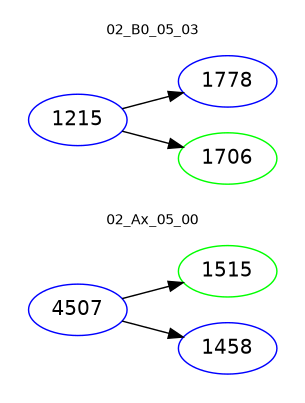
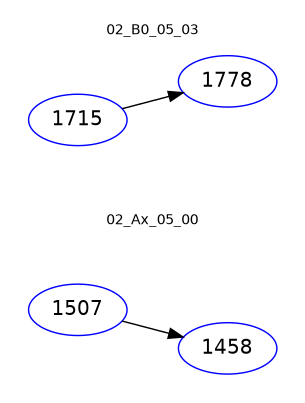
node "1215": label "1215" -> "1715"
node "1706": removed
node "1515": removed
node "4507": label "4507" -> "1507"
